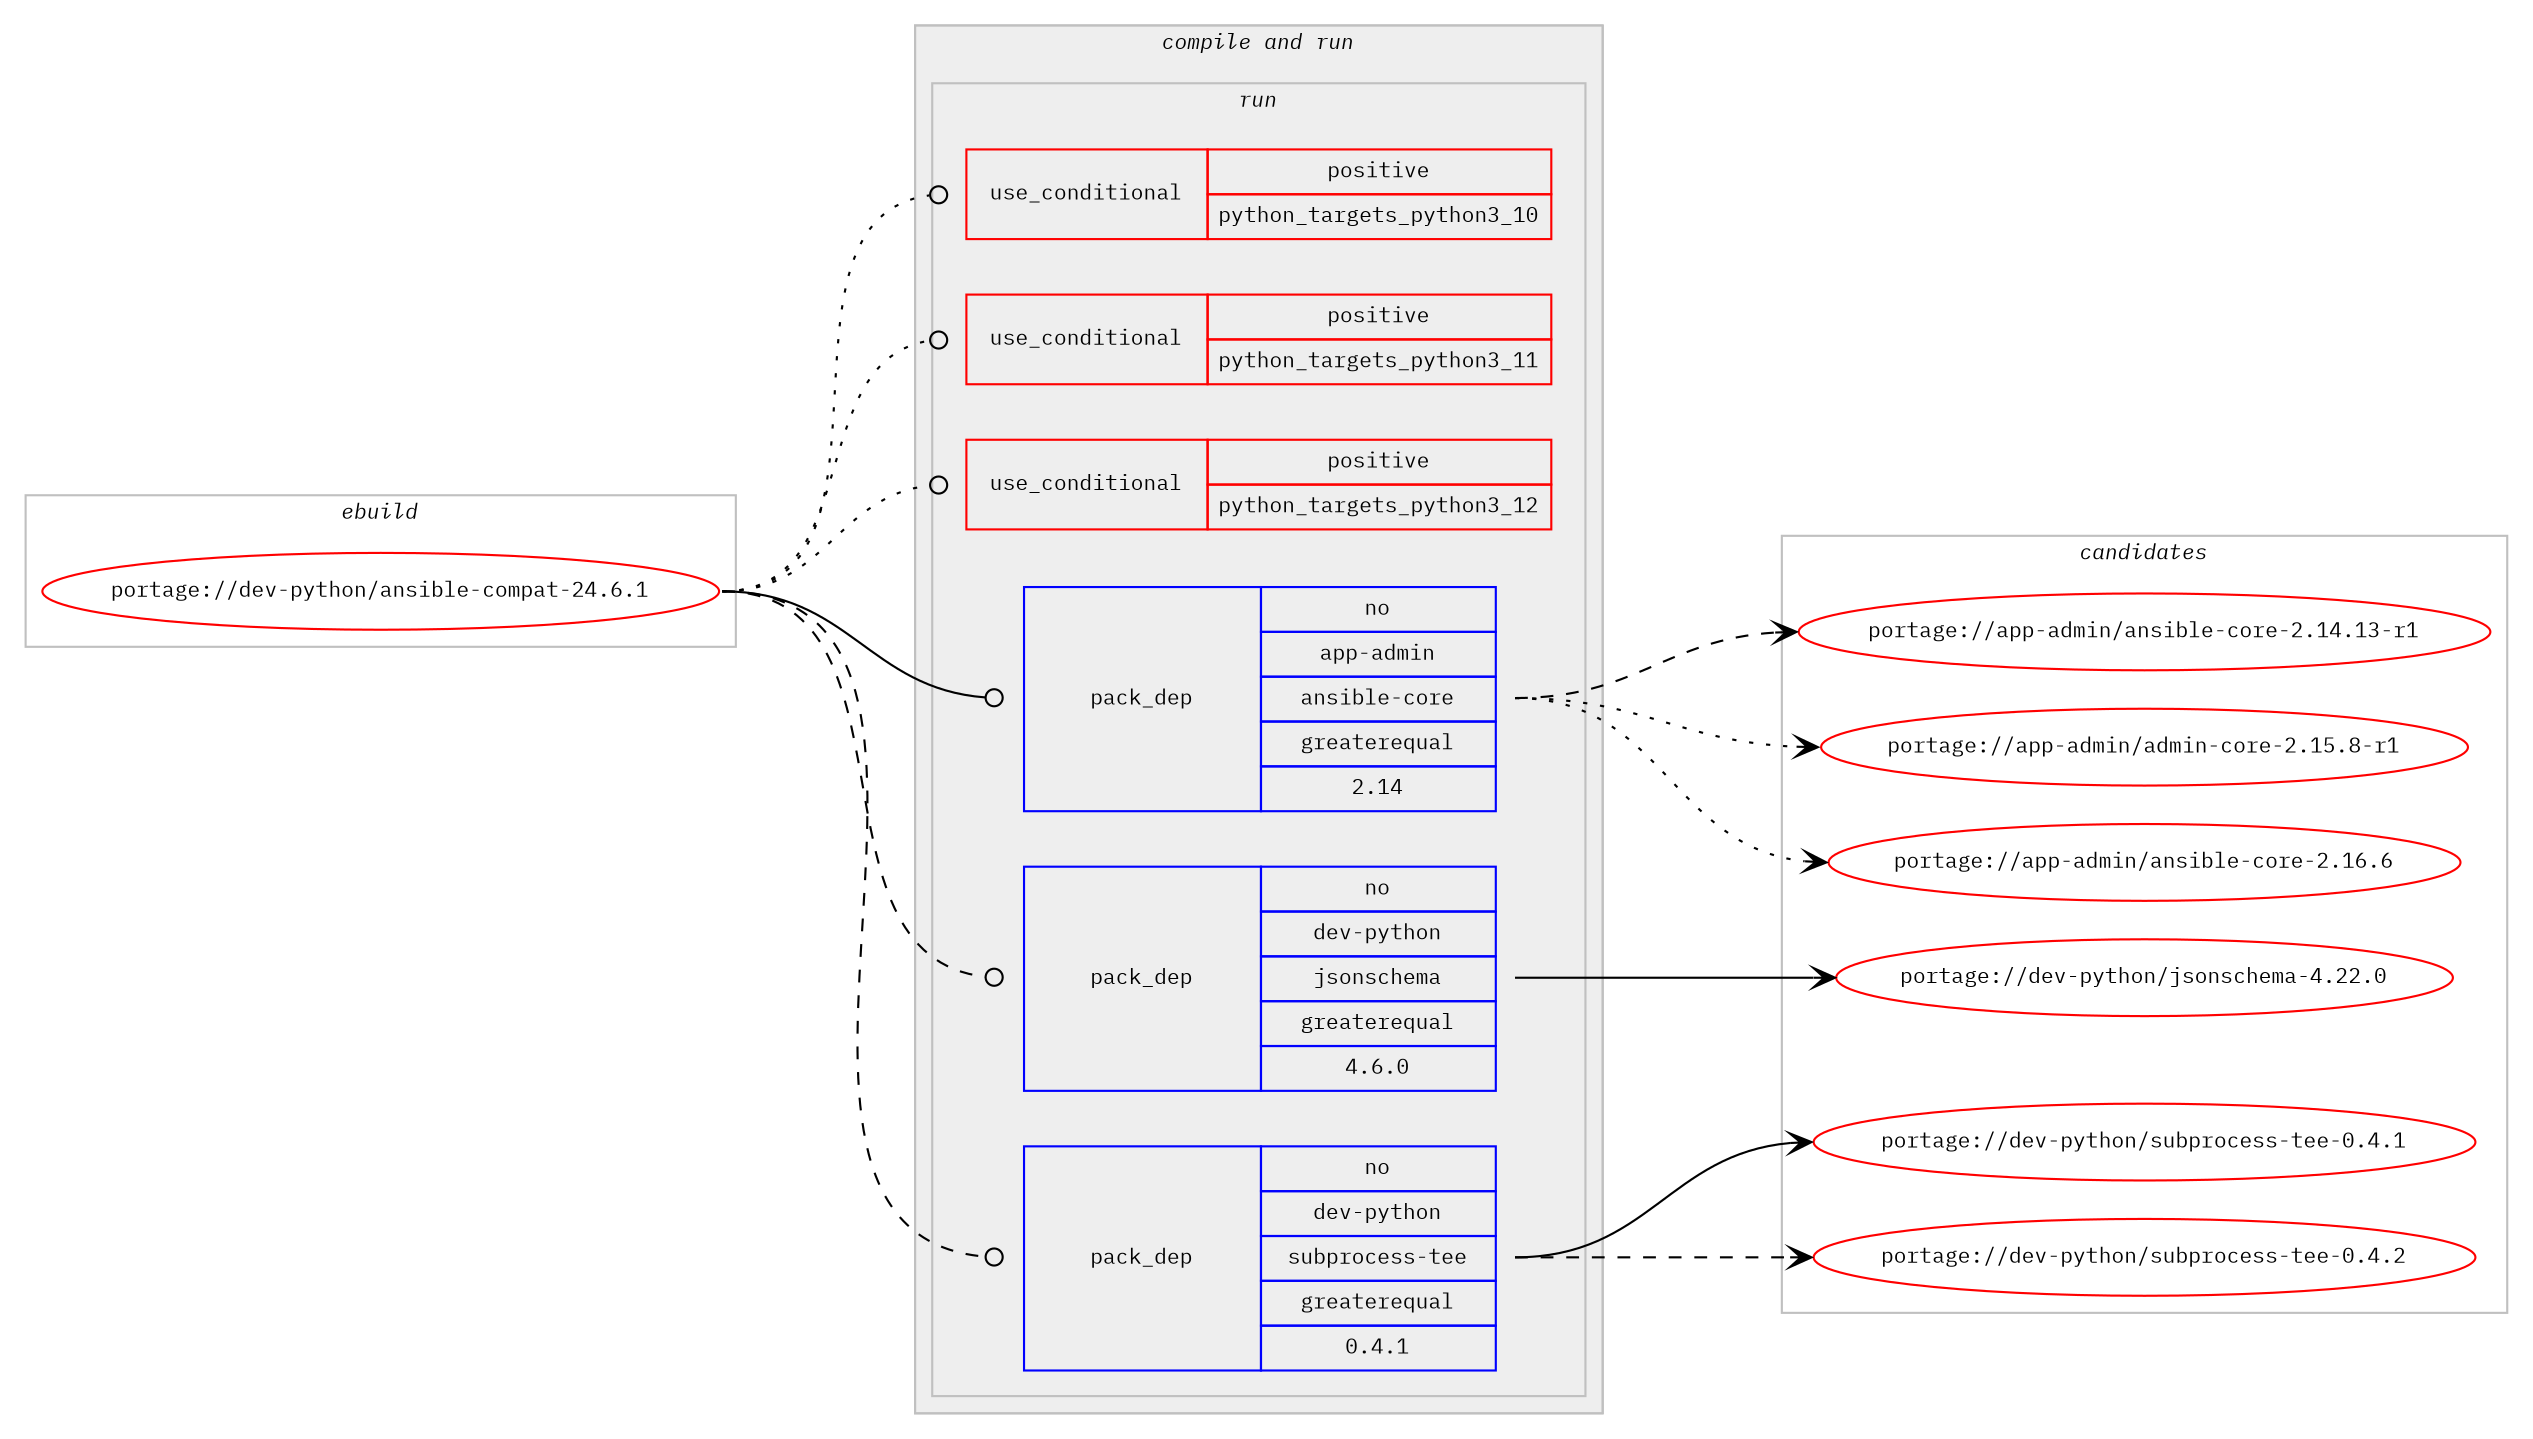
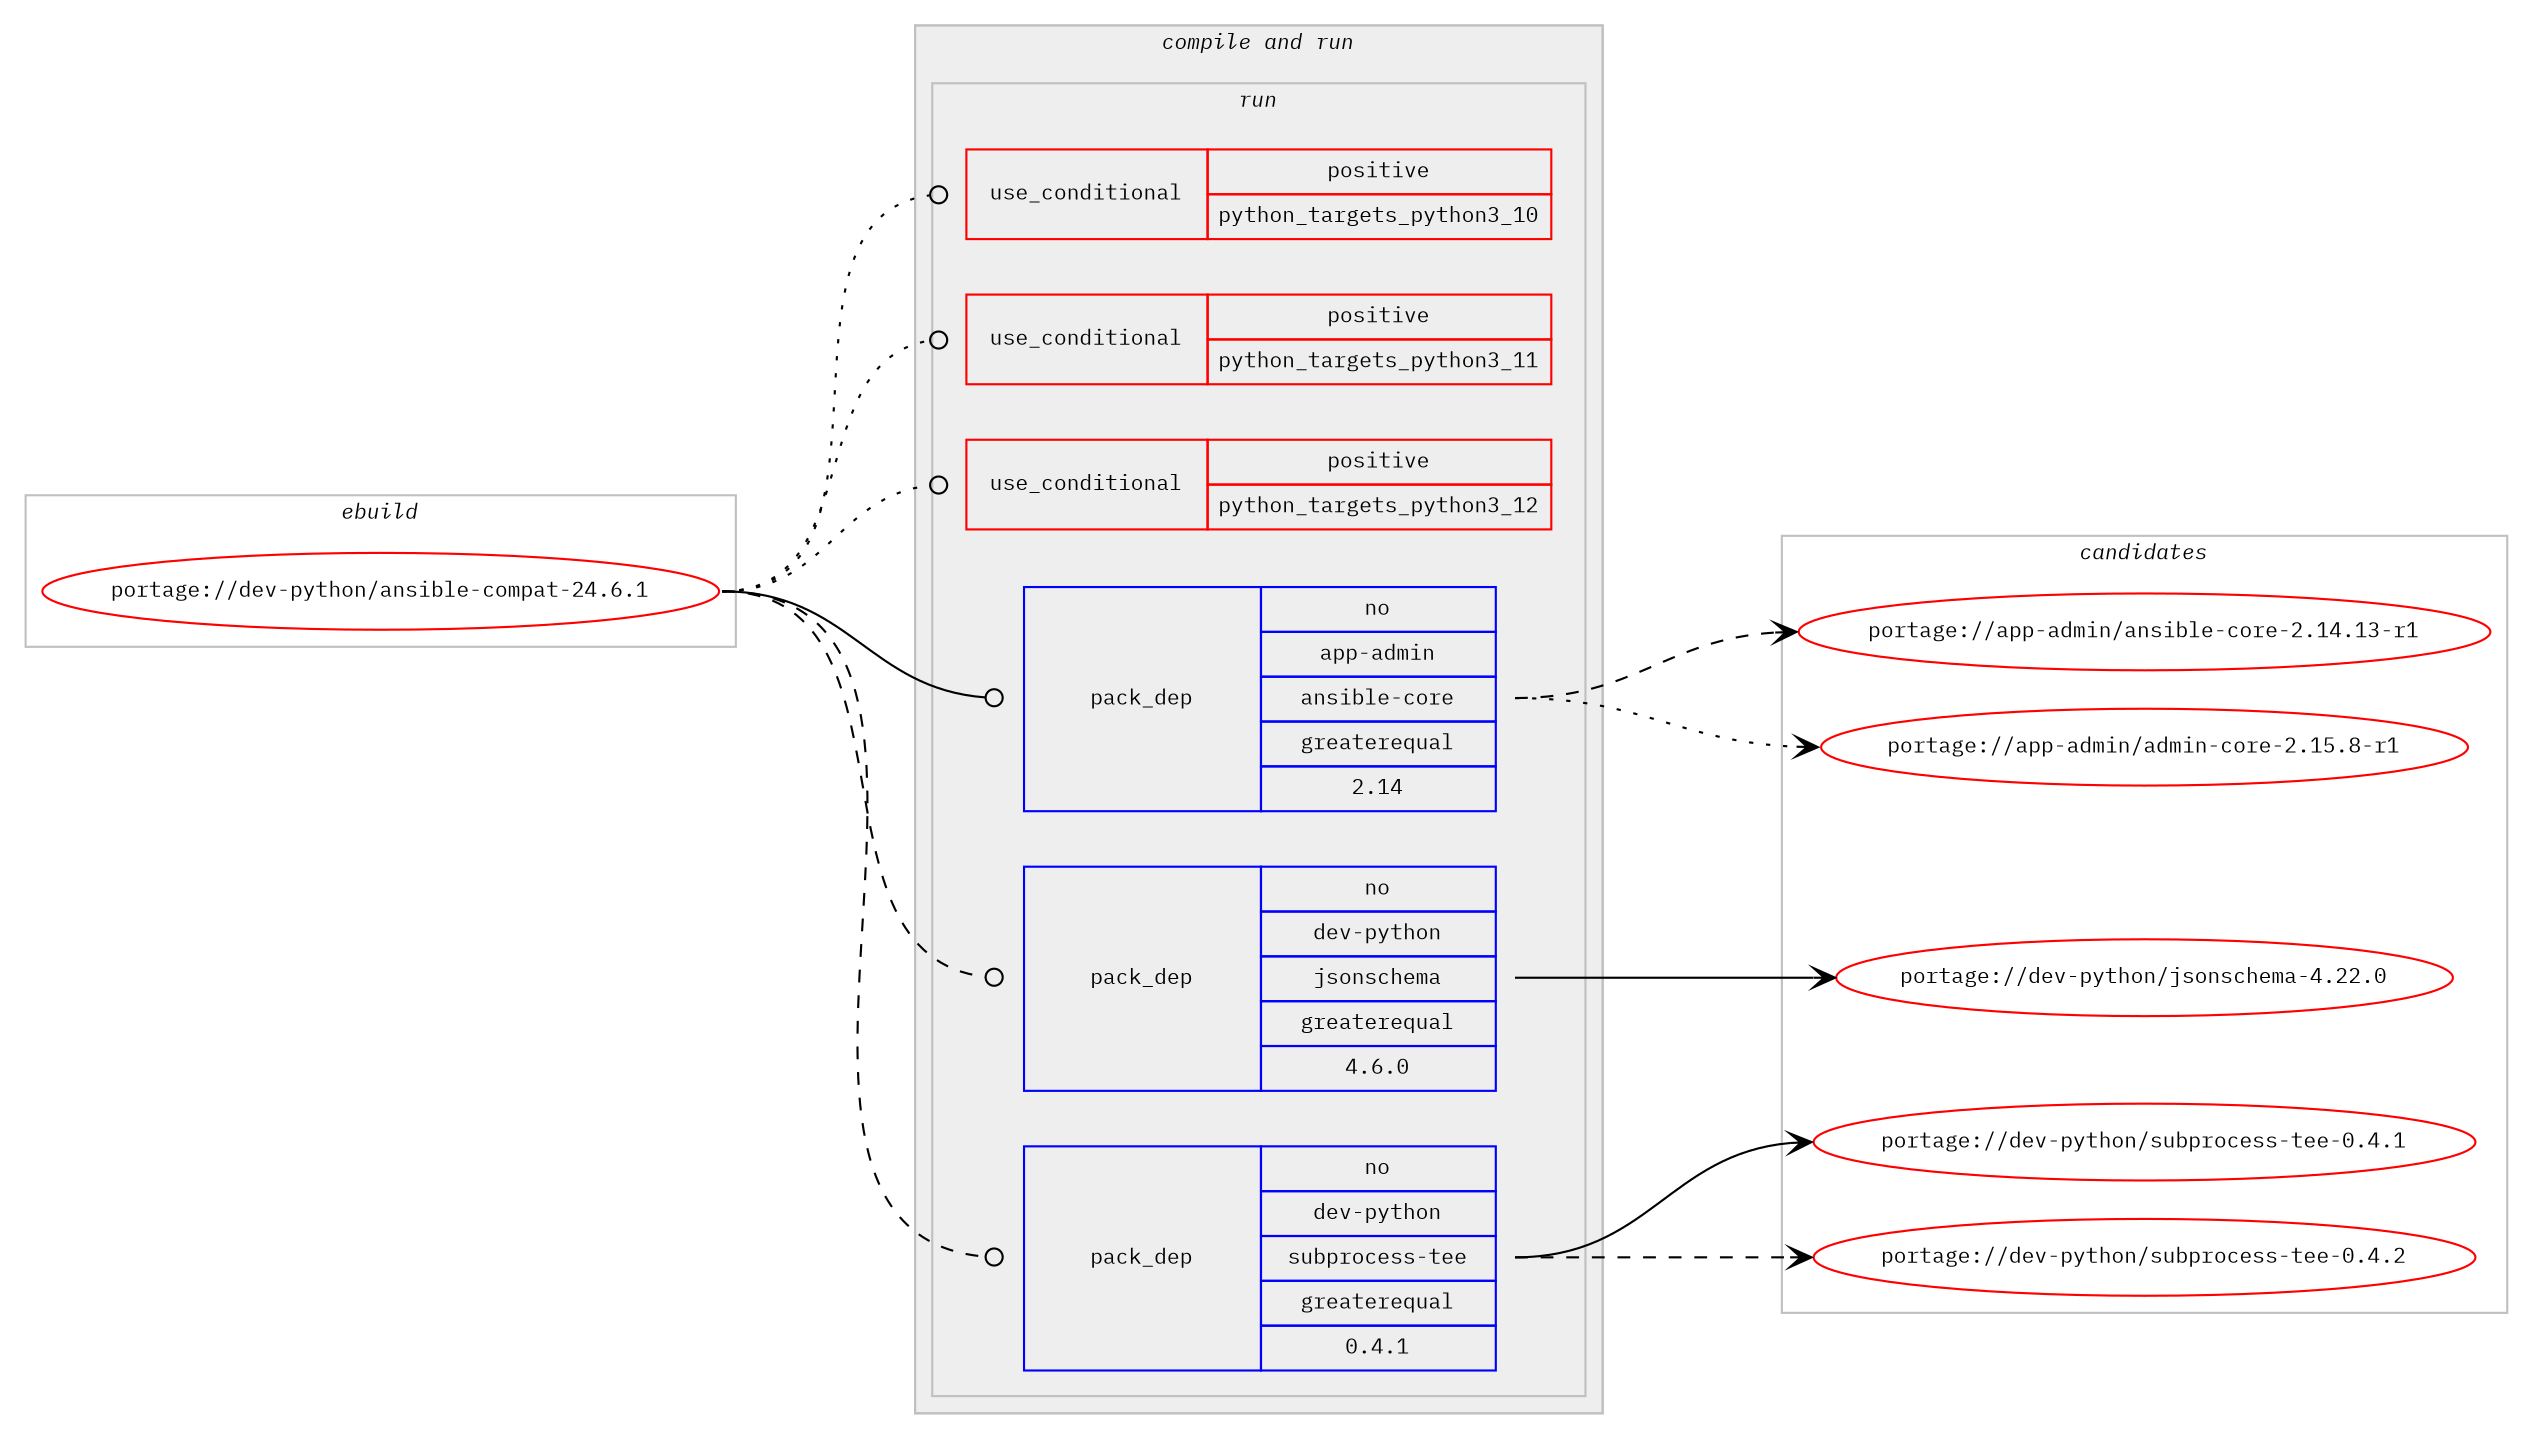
node "portage://app-admin/ansible-core-2.16.6": removed
